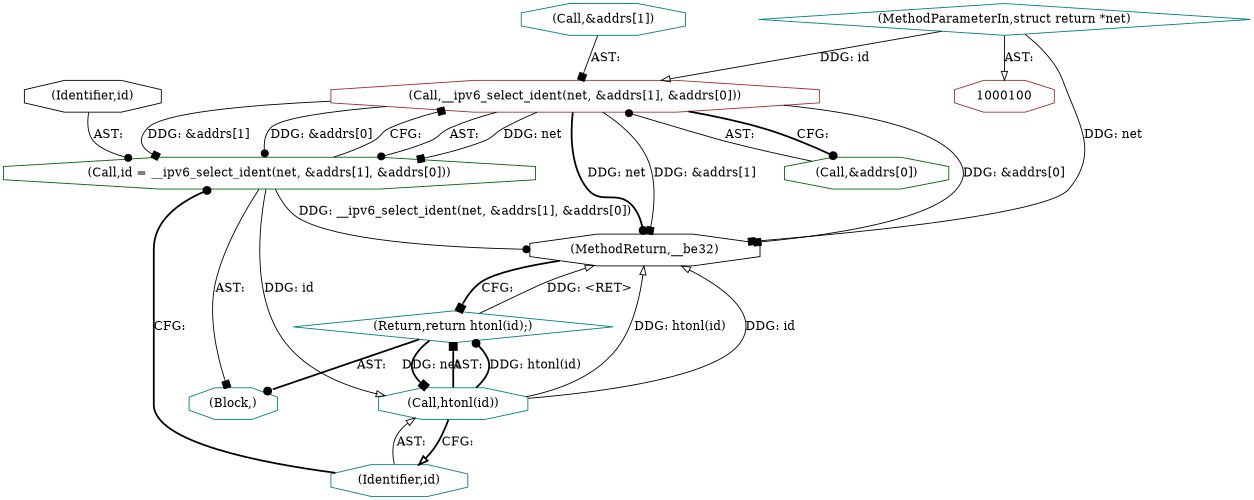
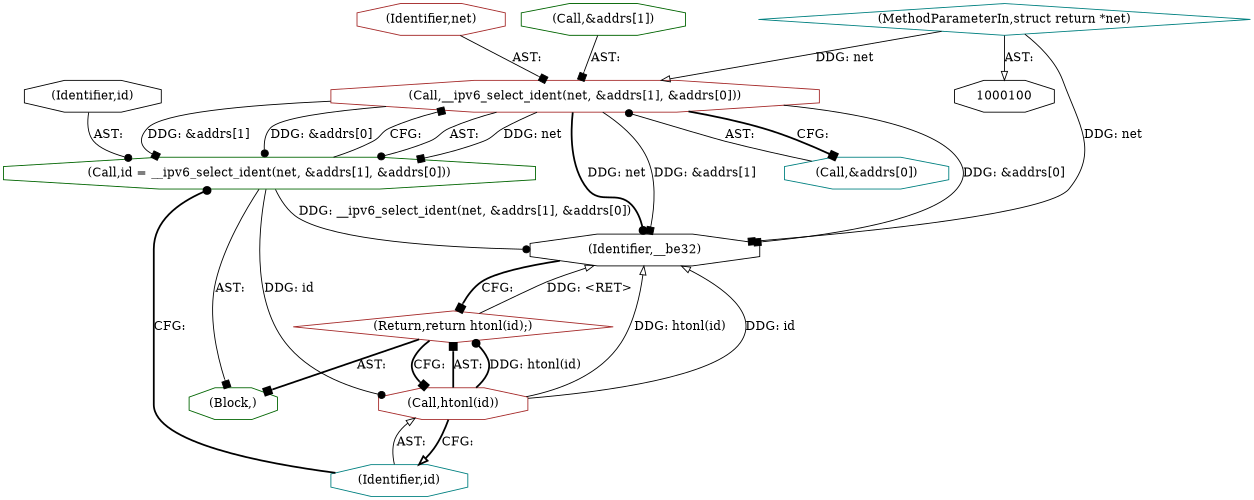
node "(Identifier,net)": added
node "(Call,&addrs[1])": color teal -> darkgreen
edge "(MethodParameterIn,struct return *net)" -> "(Call,__ipv6_select_ident(net, &addrs[1], &addrs[0]))": label "DDG: id" -> "DDG: net"
node "1000100": color brown -> black
edge "(Call,__ipv6_select_ident(net, &addrs[1], &addrs[0]))" -> "(Call,&addrs[0])": arrowhead dot -> box
node "(Call,&addrs[0])": color darkgreen -> teal
node "(MethodReturn,__be32)": label "(MethodReturn,__be32)" -> "(Identifier,__be32)"
edge "(Call,id = __ipv6_select_ident(net, &addrs[1], &addrs[0]))" -> "(Call,htonl(id))": arrowhead onormal -> dot
node "(Return,return htonl(id);)": color teal -> brown
edge "(Return,return htonl(id);)" -> "(Block,)": arrowhead dot -> box
edge "(Return,return htonl(id);)" -> "(Call,htonl(id))": label "DDG: net" -> "CFG: "
node "(Block,)": color teal -> darkgreen
node "(Call,htonl(id))": color teal -> brown
